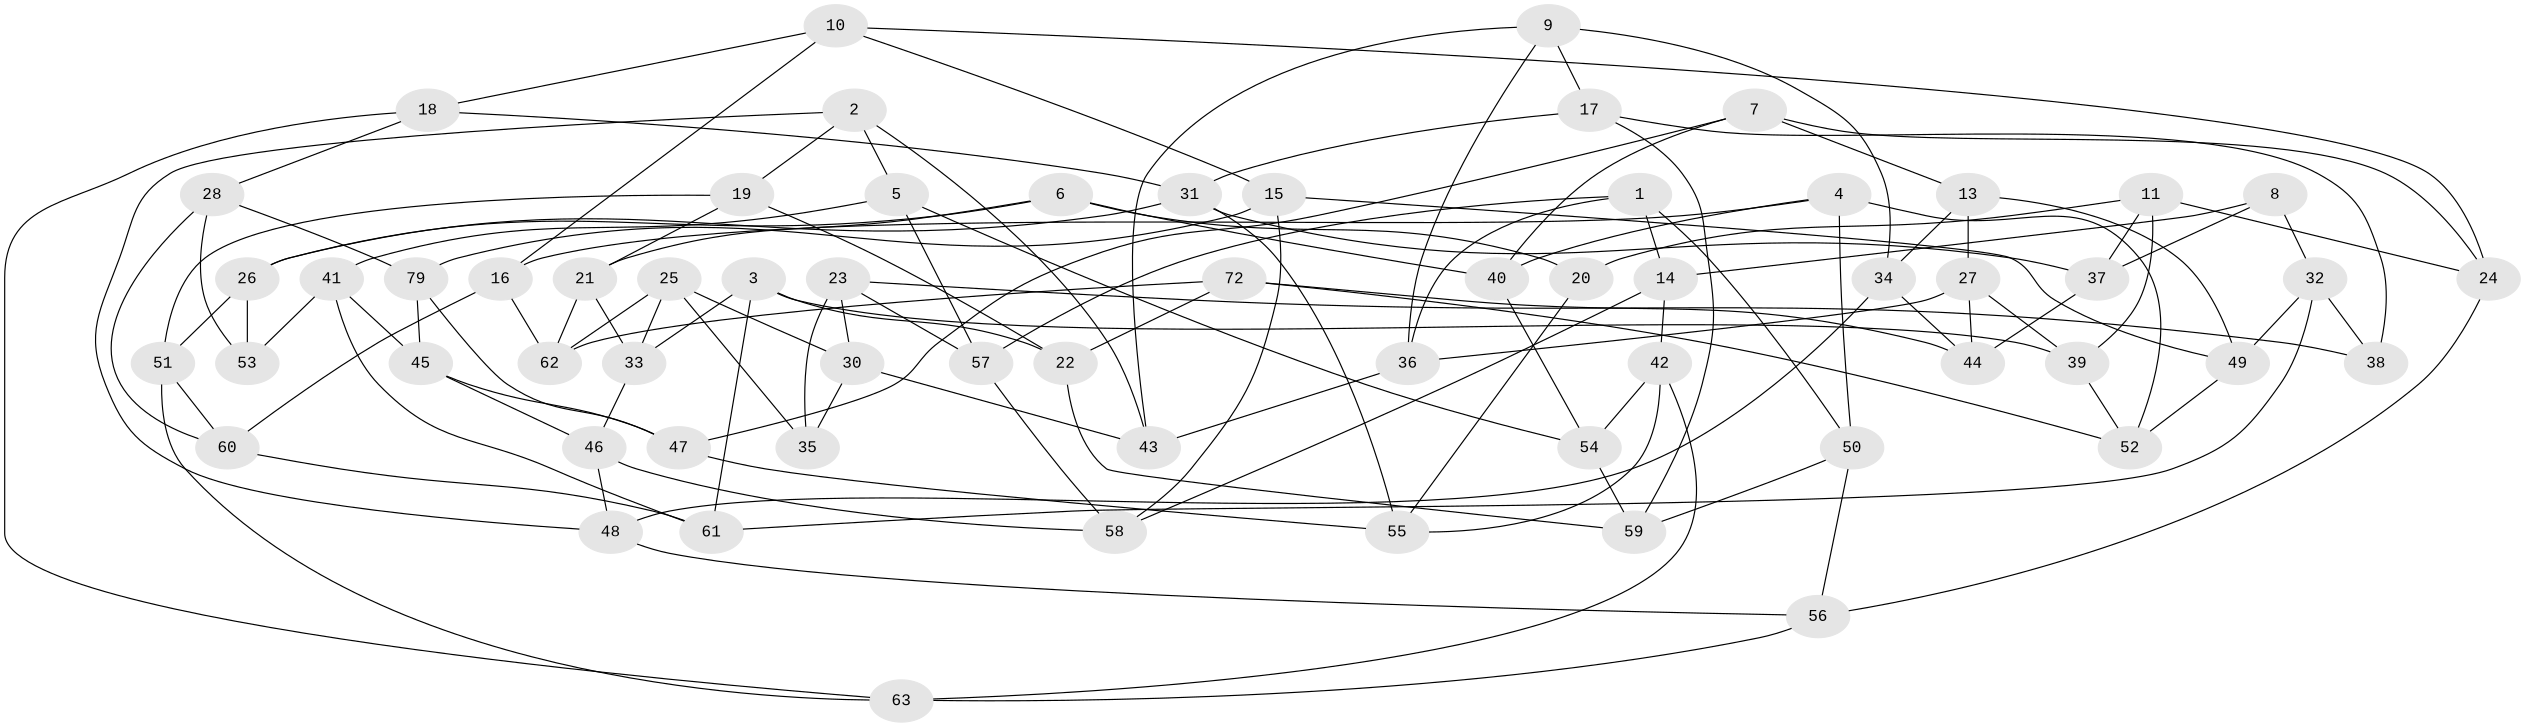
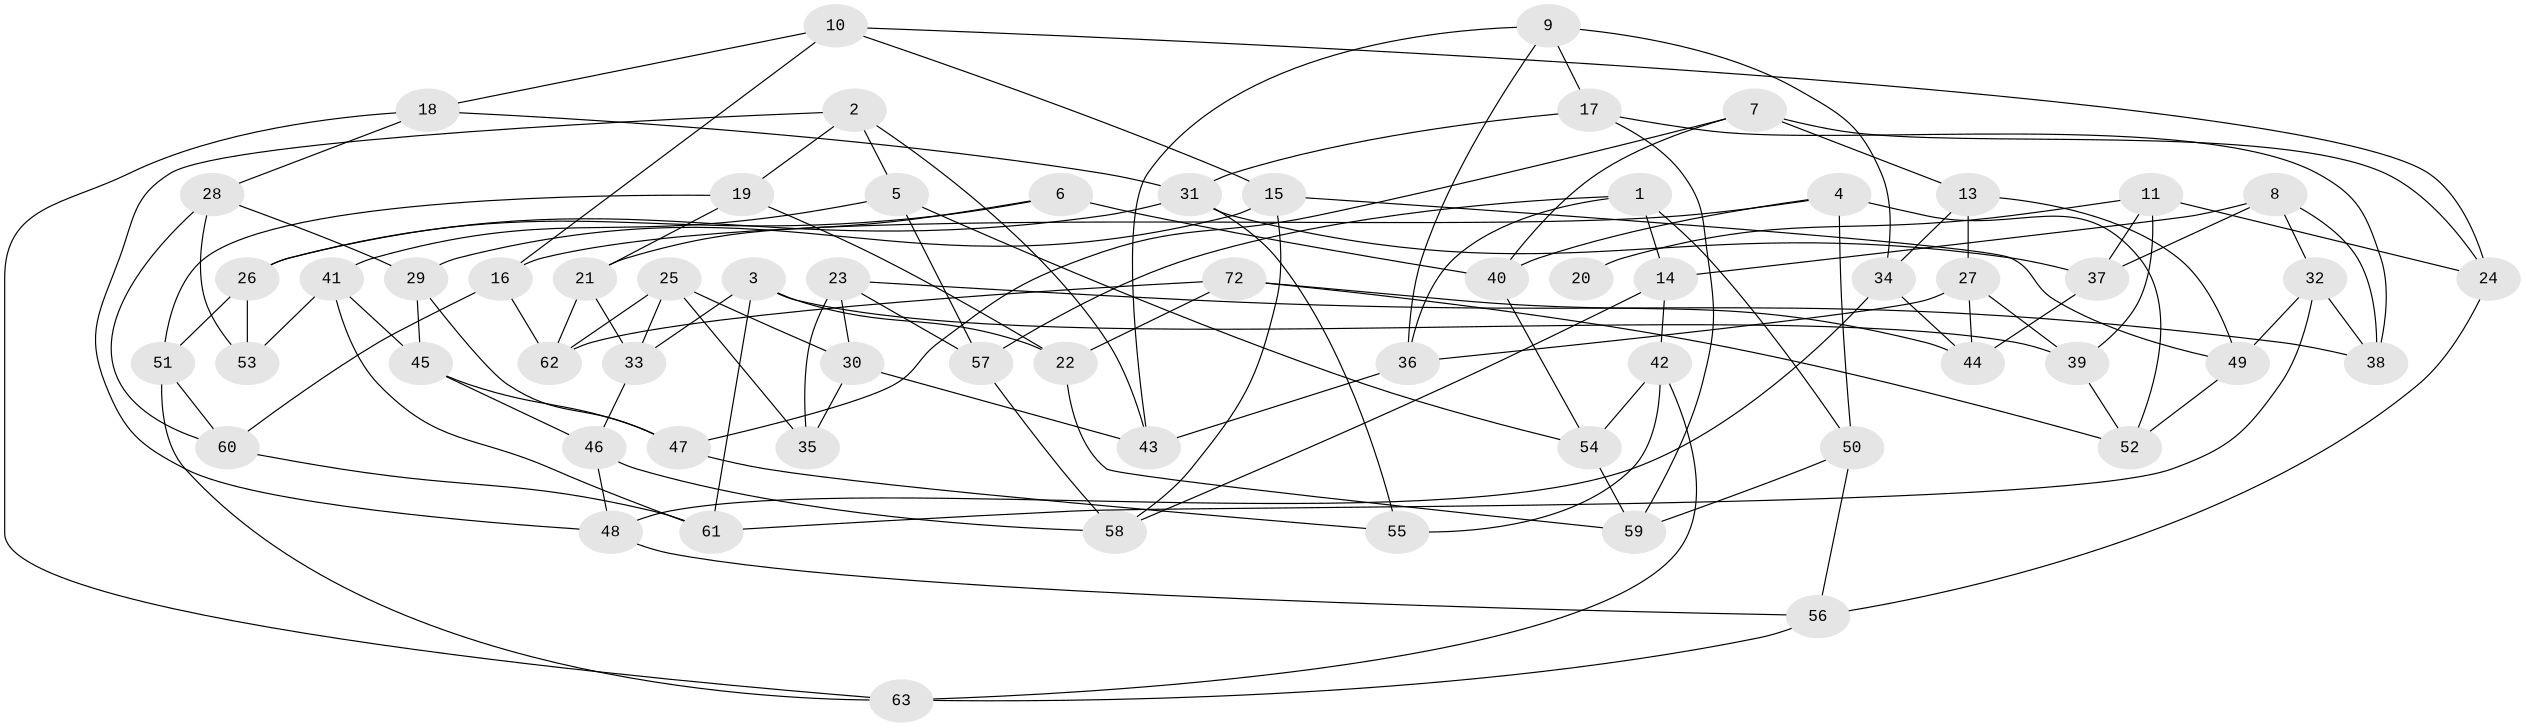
edge "6" -- "20": removed
edge "8" -- "38": added
node "79": label "79" -> "29"
edge "20" -- "55": removed
